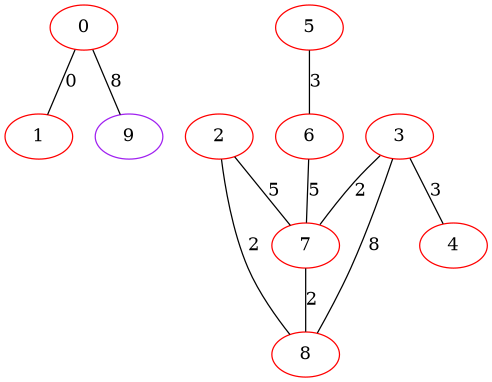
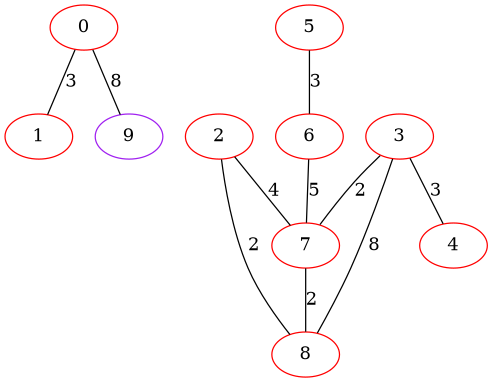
edge "0" -- "1": label "0" -> "3"
edge "2" -- "7": label "5" -> "4"
